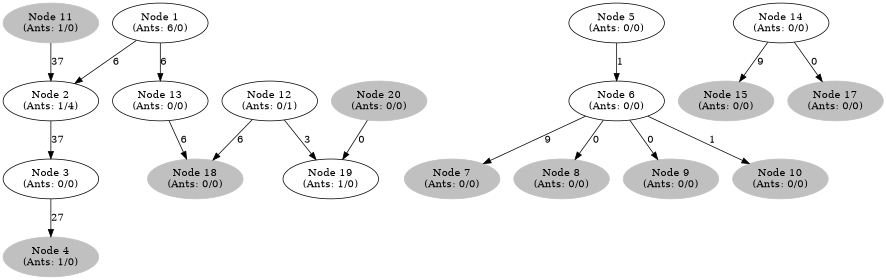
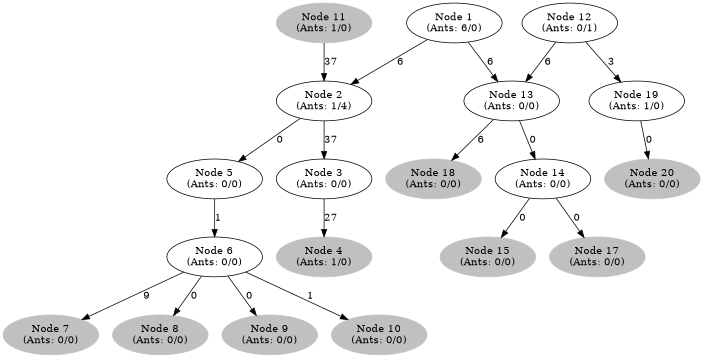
edge "Node 14 (Ants: 0/0)" -> "Node 15 (Ants: 0/0)": label "9" -> "0"
edge "Node 13 (Ants: 0/0)" -> "Node 14 (Ants: 0/0)": added, label "0"
edge "Node 12 (Ants: 0/1)" -> "Node 18 (Ants: 0/0)": now "Node 12 (Ants: 0/1)" -> "Node 13 (Ants: 0/0)"
edge "Node 20 (Ants: 0/0)" -> "Node 19 (Ants: 1/0)": reversed
edge "Node 2 (Ants: 1/4)" -> "Node 5 (Ants: 0/0)": added, label "0"
